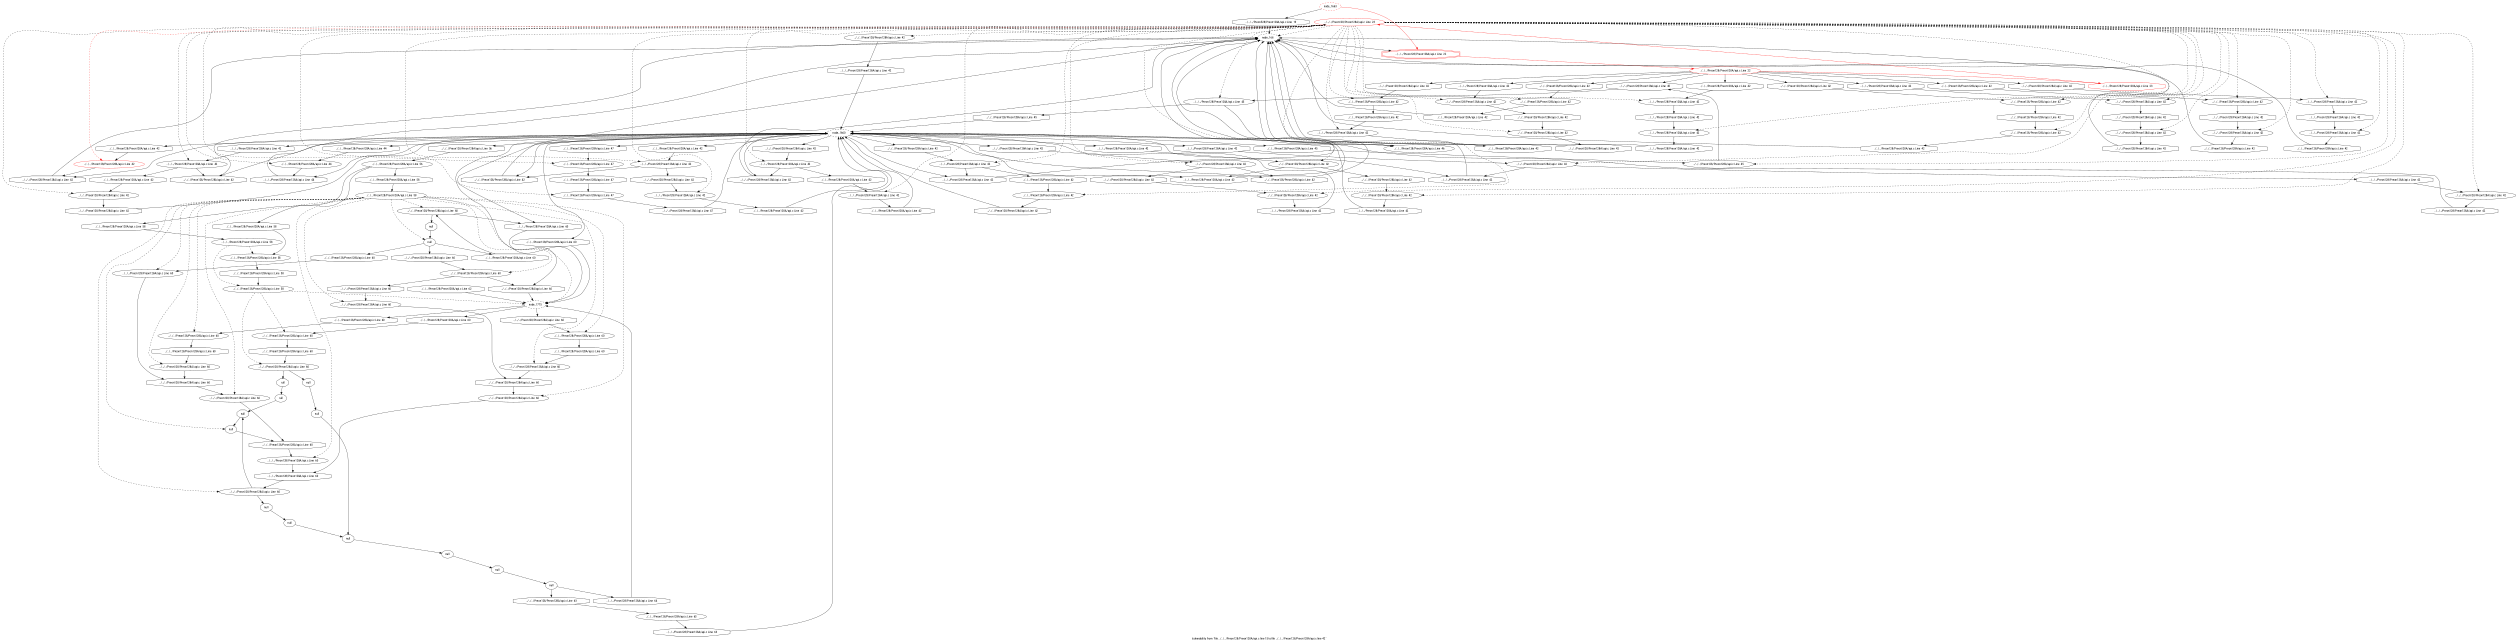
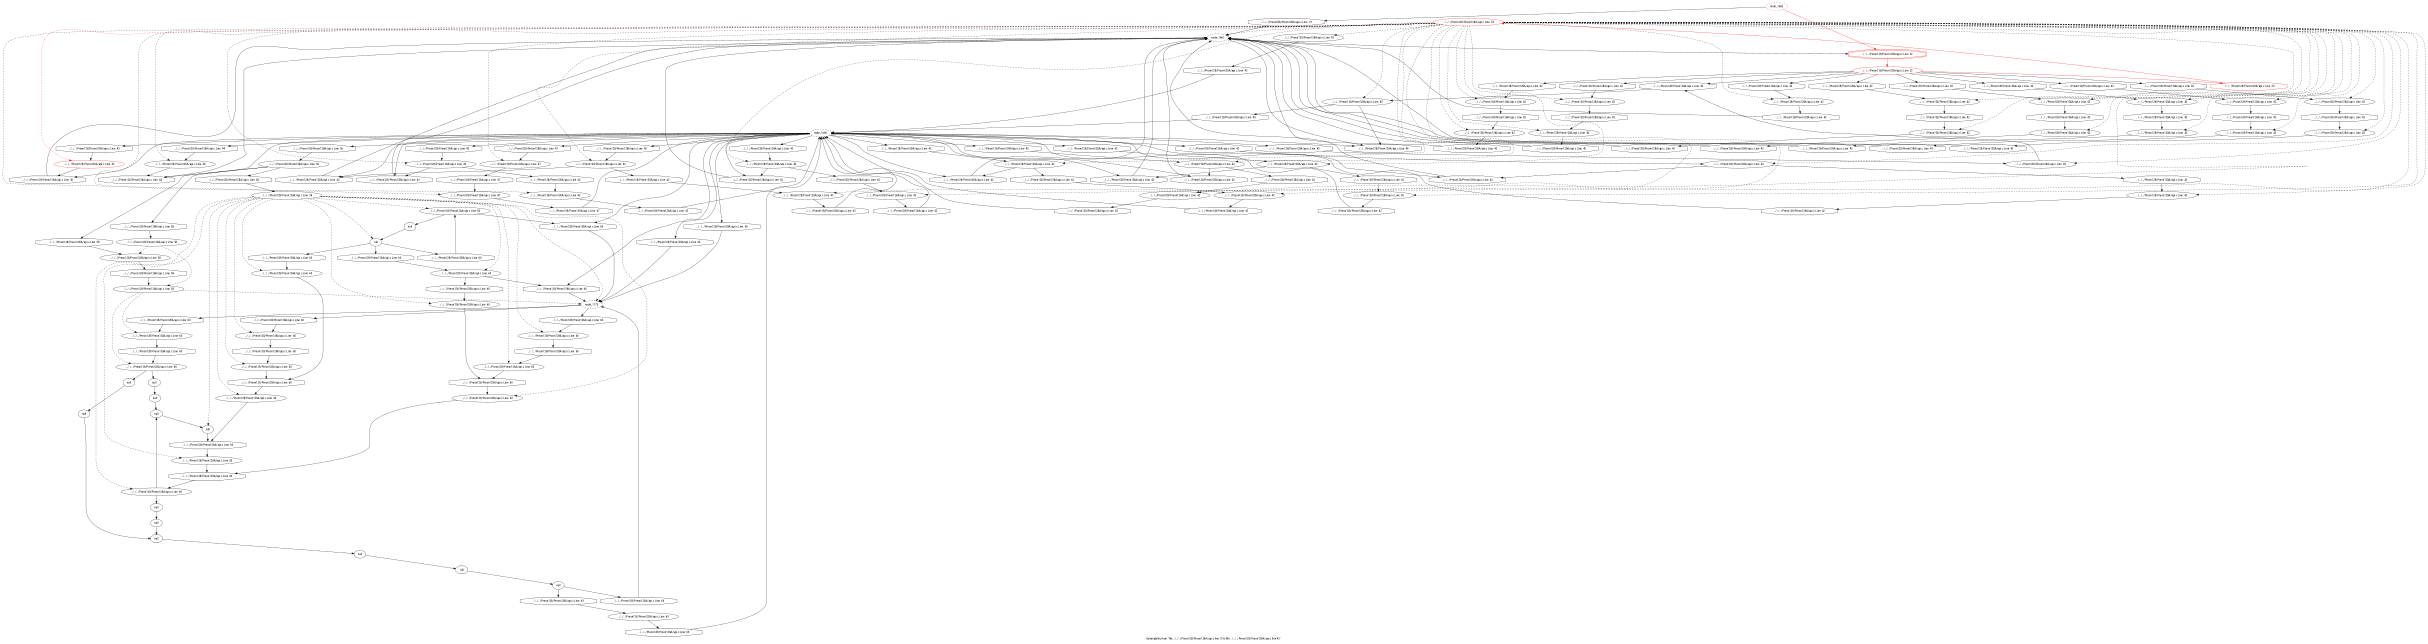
node "node_1660": shape octagon -> ellipse
edge "../../../Preon128/Preon128A/api.c Line  46" -> "node_1661": reversed
node "../../../Preon128/Preon128A/api.c Line  46": shape ellipse -> octagon
edge "node_1660" -> "../../../Preon128/Preon128A/api.c Line  62": added
